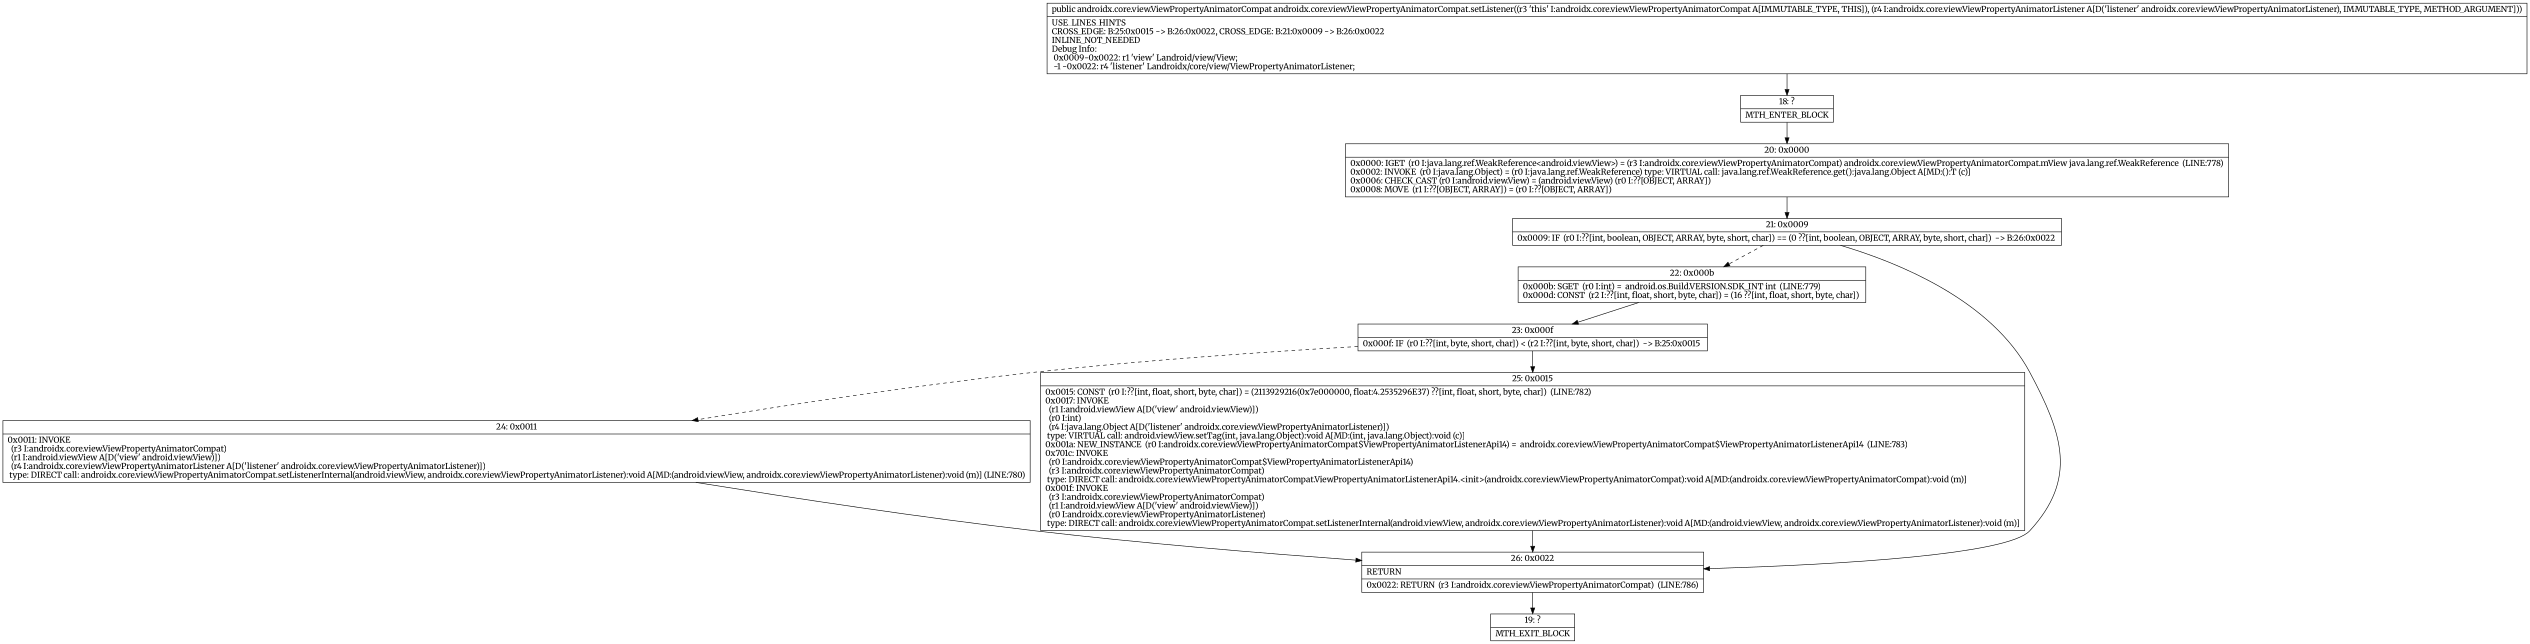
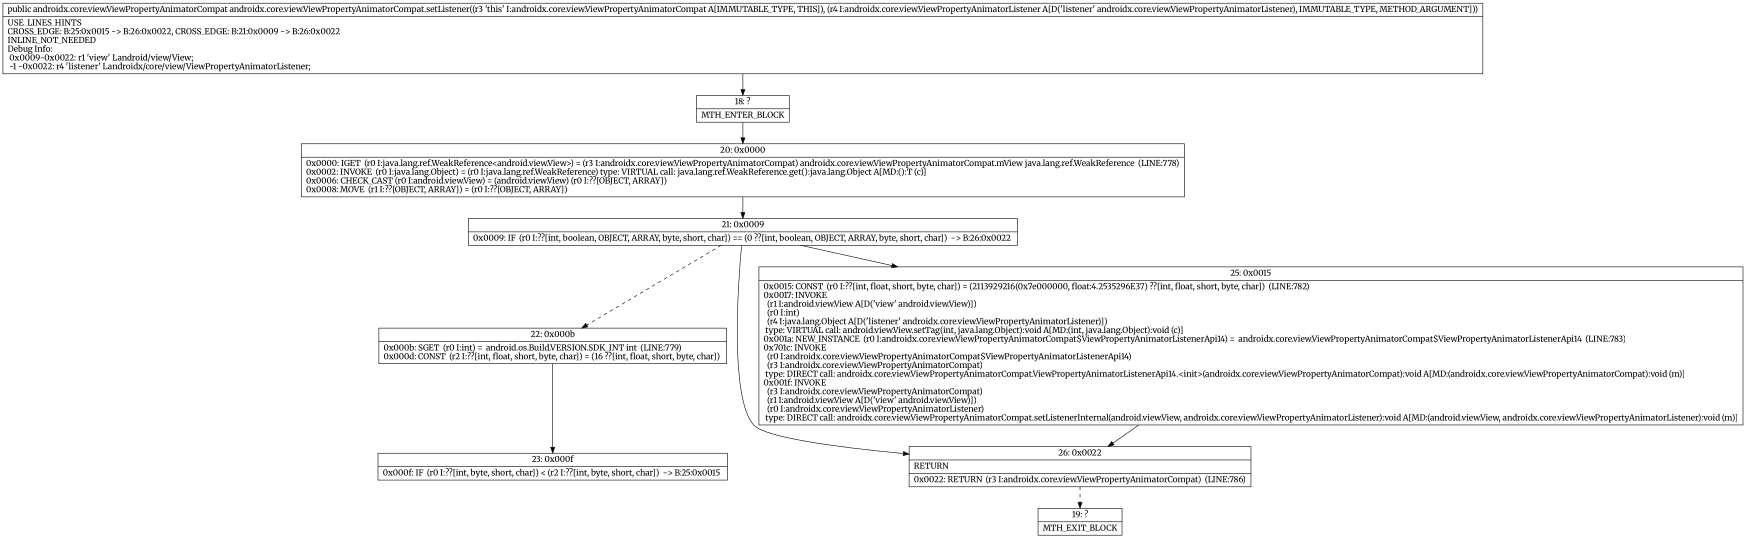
edge "23: 0x000f" -> "25: 0x0015": now "21: 0x0009" -> "25: 0x0015"
node "24: 0x0011": removed
edge "26: 0x0022" -> "19: ?": style solid -> dashed
